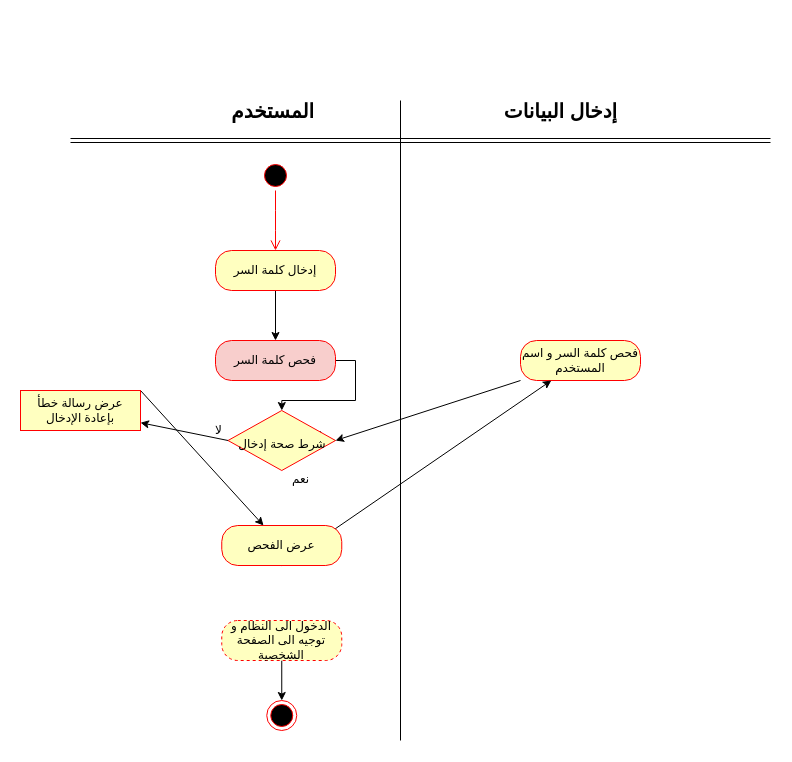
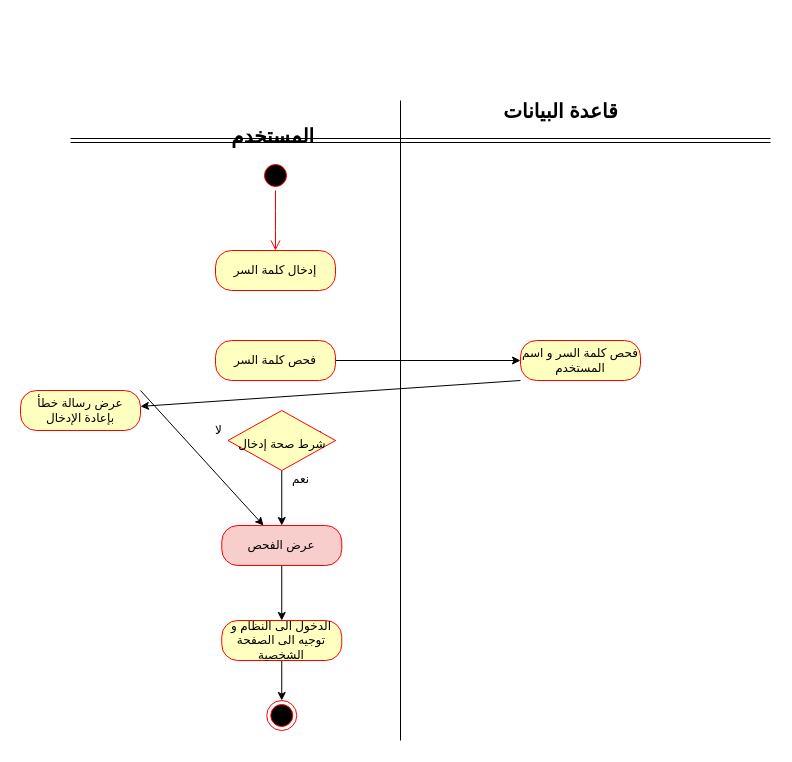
node "المستخدم": moved (276, 111) -> (276, 136)
node "إدخال البيانات": label "إدخال البيانات" -> "قاعدة البيانات"
edge "إدخال كلمة السر" -> "فحص كلمة السر": removed
node "فحص كلمة السر": fillcolor #f8cecc -> #ffffc0
edge "فحص كلمة السر" -> "شرط صحة إدخال": now "فحص كلمة السر" -> "فحص كلمة السر و اسم المستخدم"
edge "فحص كلمة السر و اسم المستخدم" -> "شرط صحة إدخال": now "فحص كلمة السر و اسم المستخدم" -> "عرض رسالة خطأ بإعادة الإدخال"
node "عرض رسالة خطأ بإعادة الإدخال": shape rectangle -> rounded rectangle
edge "شرط صحة إدخال" -> "عرض رسالة خطأ بإعادة الإدخال": removed
edge "عرض الفحص" -> "فحص كلمة السر و اسم المستخدم": now "عرض الفحص" -> "الدخول الى النظام و توجيه الى الصفحة الشخصية"
edge "شرط صحة إدخال" -> "عرض الفحص": added
node "عرض الفحص": fillcolor #ffffc0 -> #f8cecc
node "الدخول الى النظام و توجيه الى الصفحة الشخصية": style dashed -> solid
